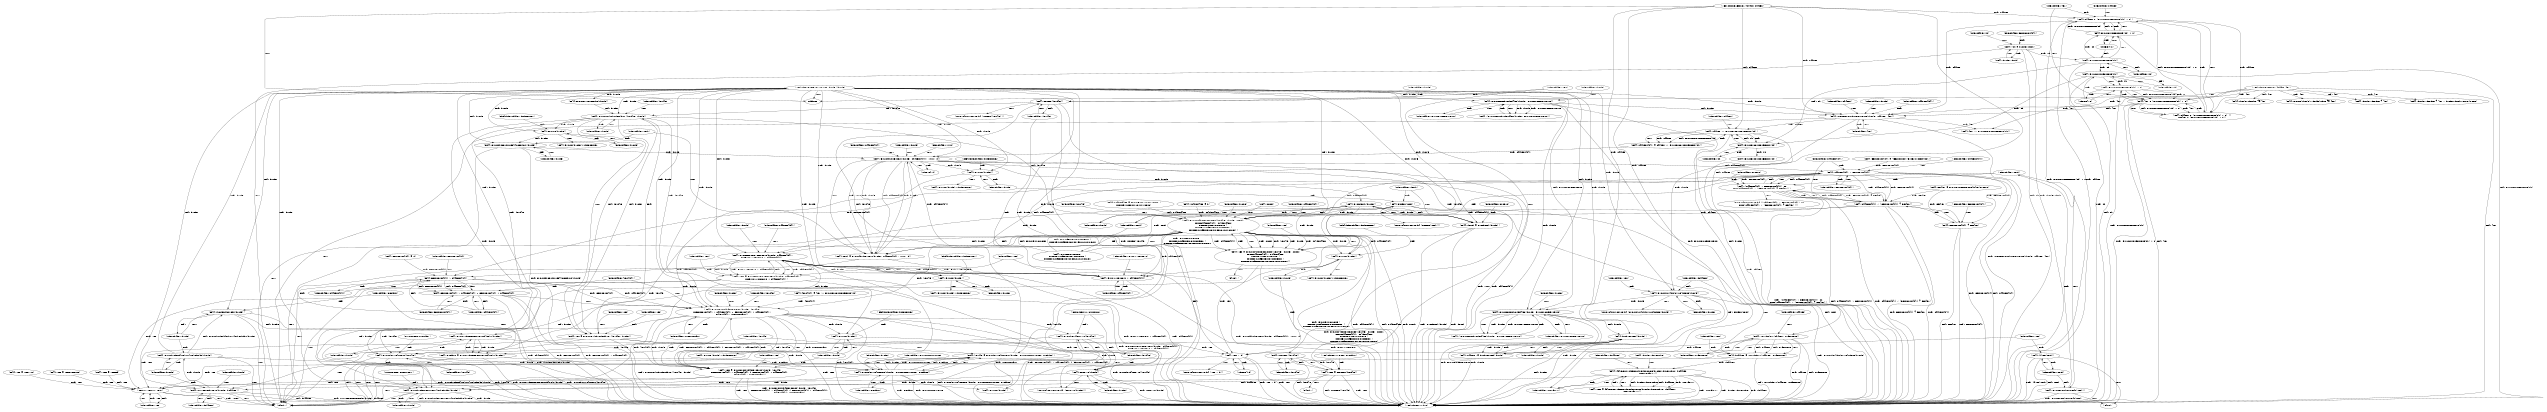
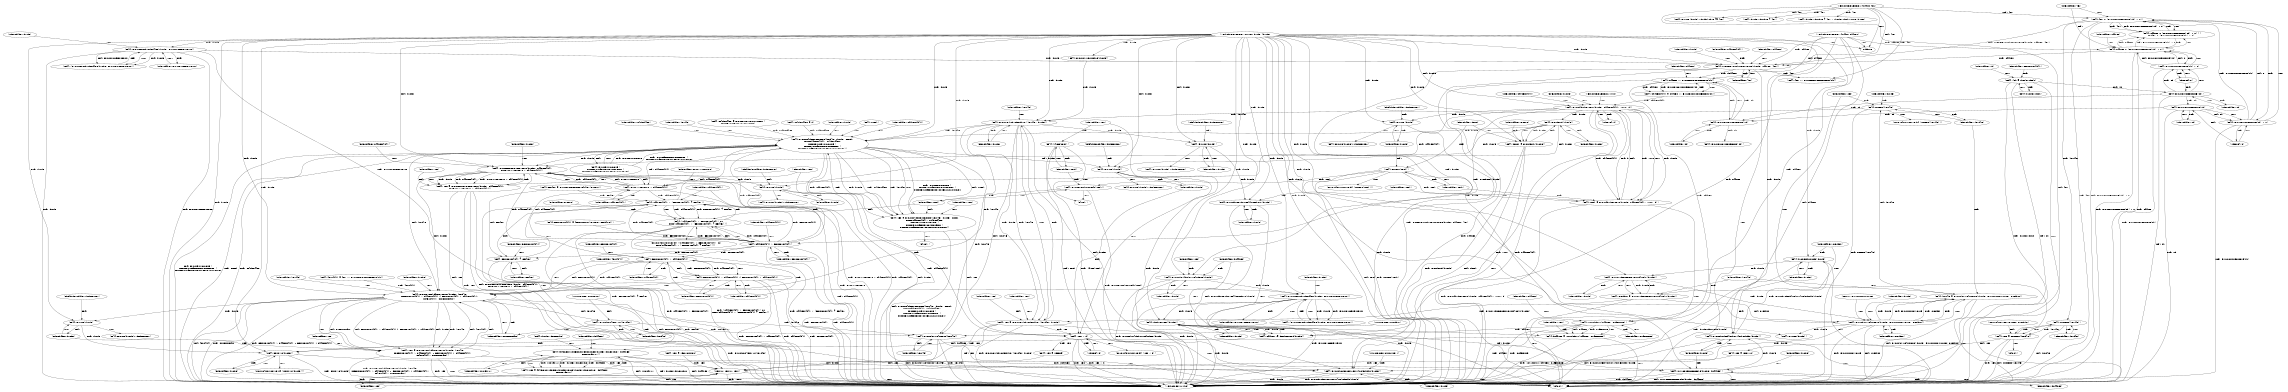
node "(Call,inode->i_size += len)": removed
edge "(Call,ext4_inode_block_unlocked_dio(inode))" -> "(MethodParameterIn,struct inode *inode)": reversed
edge "(Call,len & (EXT4_CLUSTER_SIZE(sb) - 1))" -> "(Call,trace_ext4_insert_range(inode, offset, len))": label "DDG: len" -> "DDG: trace_ext4_insert_range(inode, offset, len)"
node "(Identifier,split_flag)": added
edge "(Call,trace_ext4_insert_range(inode, offset, len))" -> "(Call,offset >> EXT4_BLOCK_SIZE_BITS(sb))": label "DDG: offset" -> "DDG: ioffset"
node "(Identifier,NULL)": label "(Identifier,NULL)" -> "(MethodParameterIn,NULL)"
edge "(Call,ext4_discard_preallocations(inode))" -> "(Call,ext4_find_extent(inode, offset_lblk, NULL, 0))": removed, label "DDG: inode"
edge "(Call,ext4_find_extent(inode, offset_lblk, NULL, 0))" -> "(Call,offset_lblk > ee_start_lblk)": label "DDG: offset_lblk" -> "DDG: ext_depth(inode)"
edge "(Call,IS_ERR(path))" -> "(Call,ext4_ext_drop_refs(path))": added, label "DDG: path"
edge "(Call,IS_ERR(handle))" -> "(Call,PTR_ERR(handle))": now "(Call,len & (EXT4_CLUSTER_SIZE(sb) - 1))" -> "(Call,PTR_ERR(handle))"
edge "(Call,offset_lblk < (ee_start_lblk + ee_len))" -> "(Call,EXT_MAX_BLOCKS - offset_lblk)": reversed
edge "(MethodParameterIn,loff_t offset)" -> "(Identifier,LLONG_MAX)": now "(MethodParameterIn,loff_t offset)" -> "(Call,round_down(offset, PAGE_SIZE))"
node "(Call,ee_start_lblk = 0)": removed
node "(Identifier,ee_len)": added
node "(MethodReturn,out_stop:)": label "(MethodReturn,out_stop:)" -> "(JumpTarget,out_stop:)"
node "(ControlStructure,if (ext4_should_journal_data(inode)))": removed
edge "(Call,ext4_handle_sync(handle))" -> "(Call,ext4_journal_stop(handle))": label "DDG: handle" -> "DDG: LLONG_MAX"
node "(Identifier,EXT4_HT_TRUNCATE)": label "(Identifier,EXT4_HT_TRUNCATE)" -> "(Return,EXT4_HT_TRUNCATE)"
node "(MethodReturn,goto out_dio;)": label "(MethodReturn,goto out_dio;)" -> "(ControlStructure,goto out_dio;)"
edge "(Call,ext4_handle_sync(handle))" -> "(ControlStructure,if (IS_SYNC(inode)))": now "(Call,ext4_handle_sync(handle))" -> "(Identifier,SHIFT_RIGHT)"
edge "(Call,ret < 0)" -> "(Return,return ret;)": now "(Call,ret < 0)" -> "(Call,ret = -EFBIG)"
edge "(Call,ret = PTR_ERR(handle))" -> "(Return,return ret;)": now "(Call,ret = PTR_ERR(handle))" -> "(Call,ret = -EINVAL)"
node "(Call,truncate_insert(inode, ioffset))": label "(Call,truncate_insert(inode, ioffset))" -> "(Call,truncate_pagecache(inode, ioffset))"
edge "(Call,credits = ext4_writepage_trans_blocks(inode))" -> "(MethodReturn,int)": now "(Call,credits = ext4_writepage_trans_blocks(inode))" -> "(Call,ret = ext4_mark_inode_dirty(handle, inode))"
